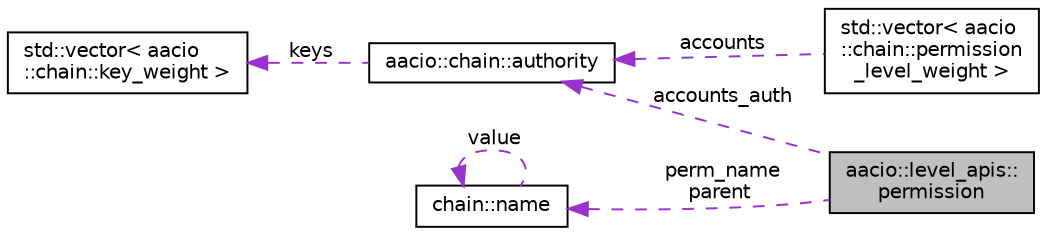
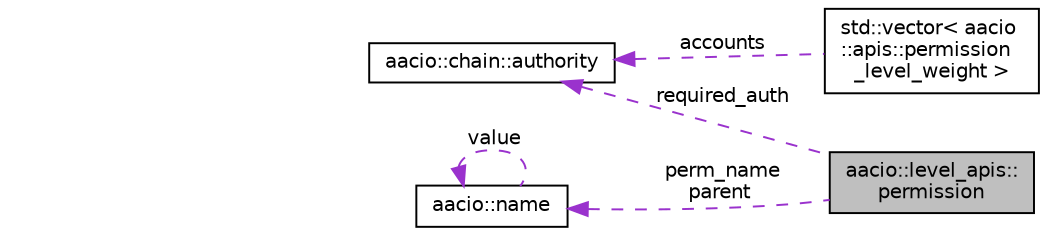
node "std::vector< aacio ::chain::permission _level_weight >": label "std::vector< aacio ::chain::permission _level_weight >" -> "std::vector< aacio ::apis::permission _level_weight >"
node "std::vector< aacio ::chain::key_weight >": removed
edge "aacio::level_apis:: permission" -> "aacio::chain::authority": label " accounts_auth" -> " required_auth"
node "chain::name": label "chain::name" -> "aacio::name"
